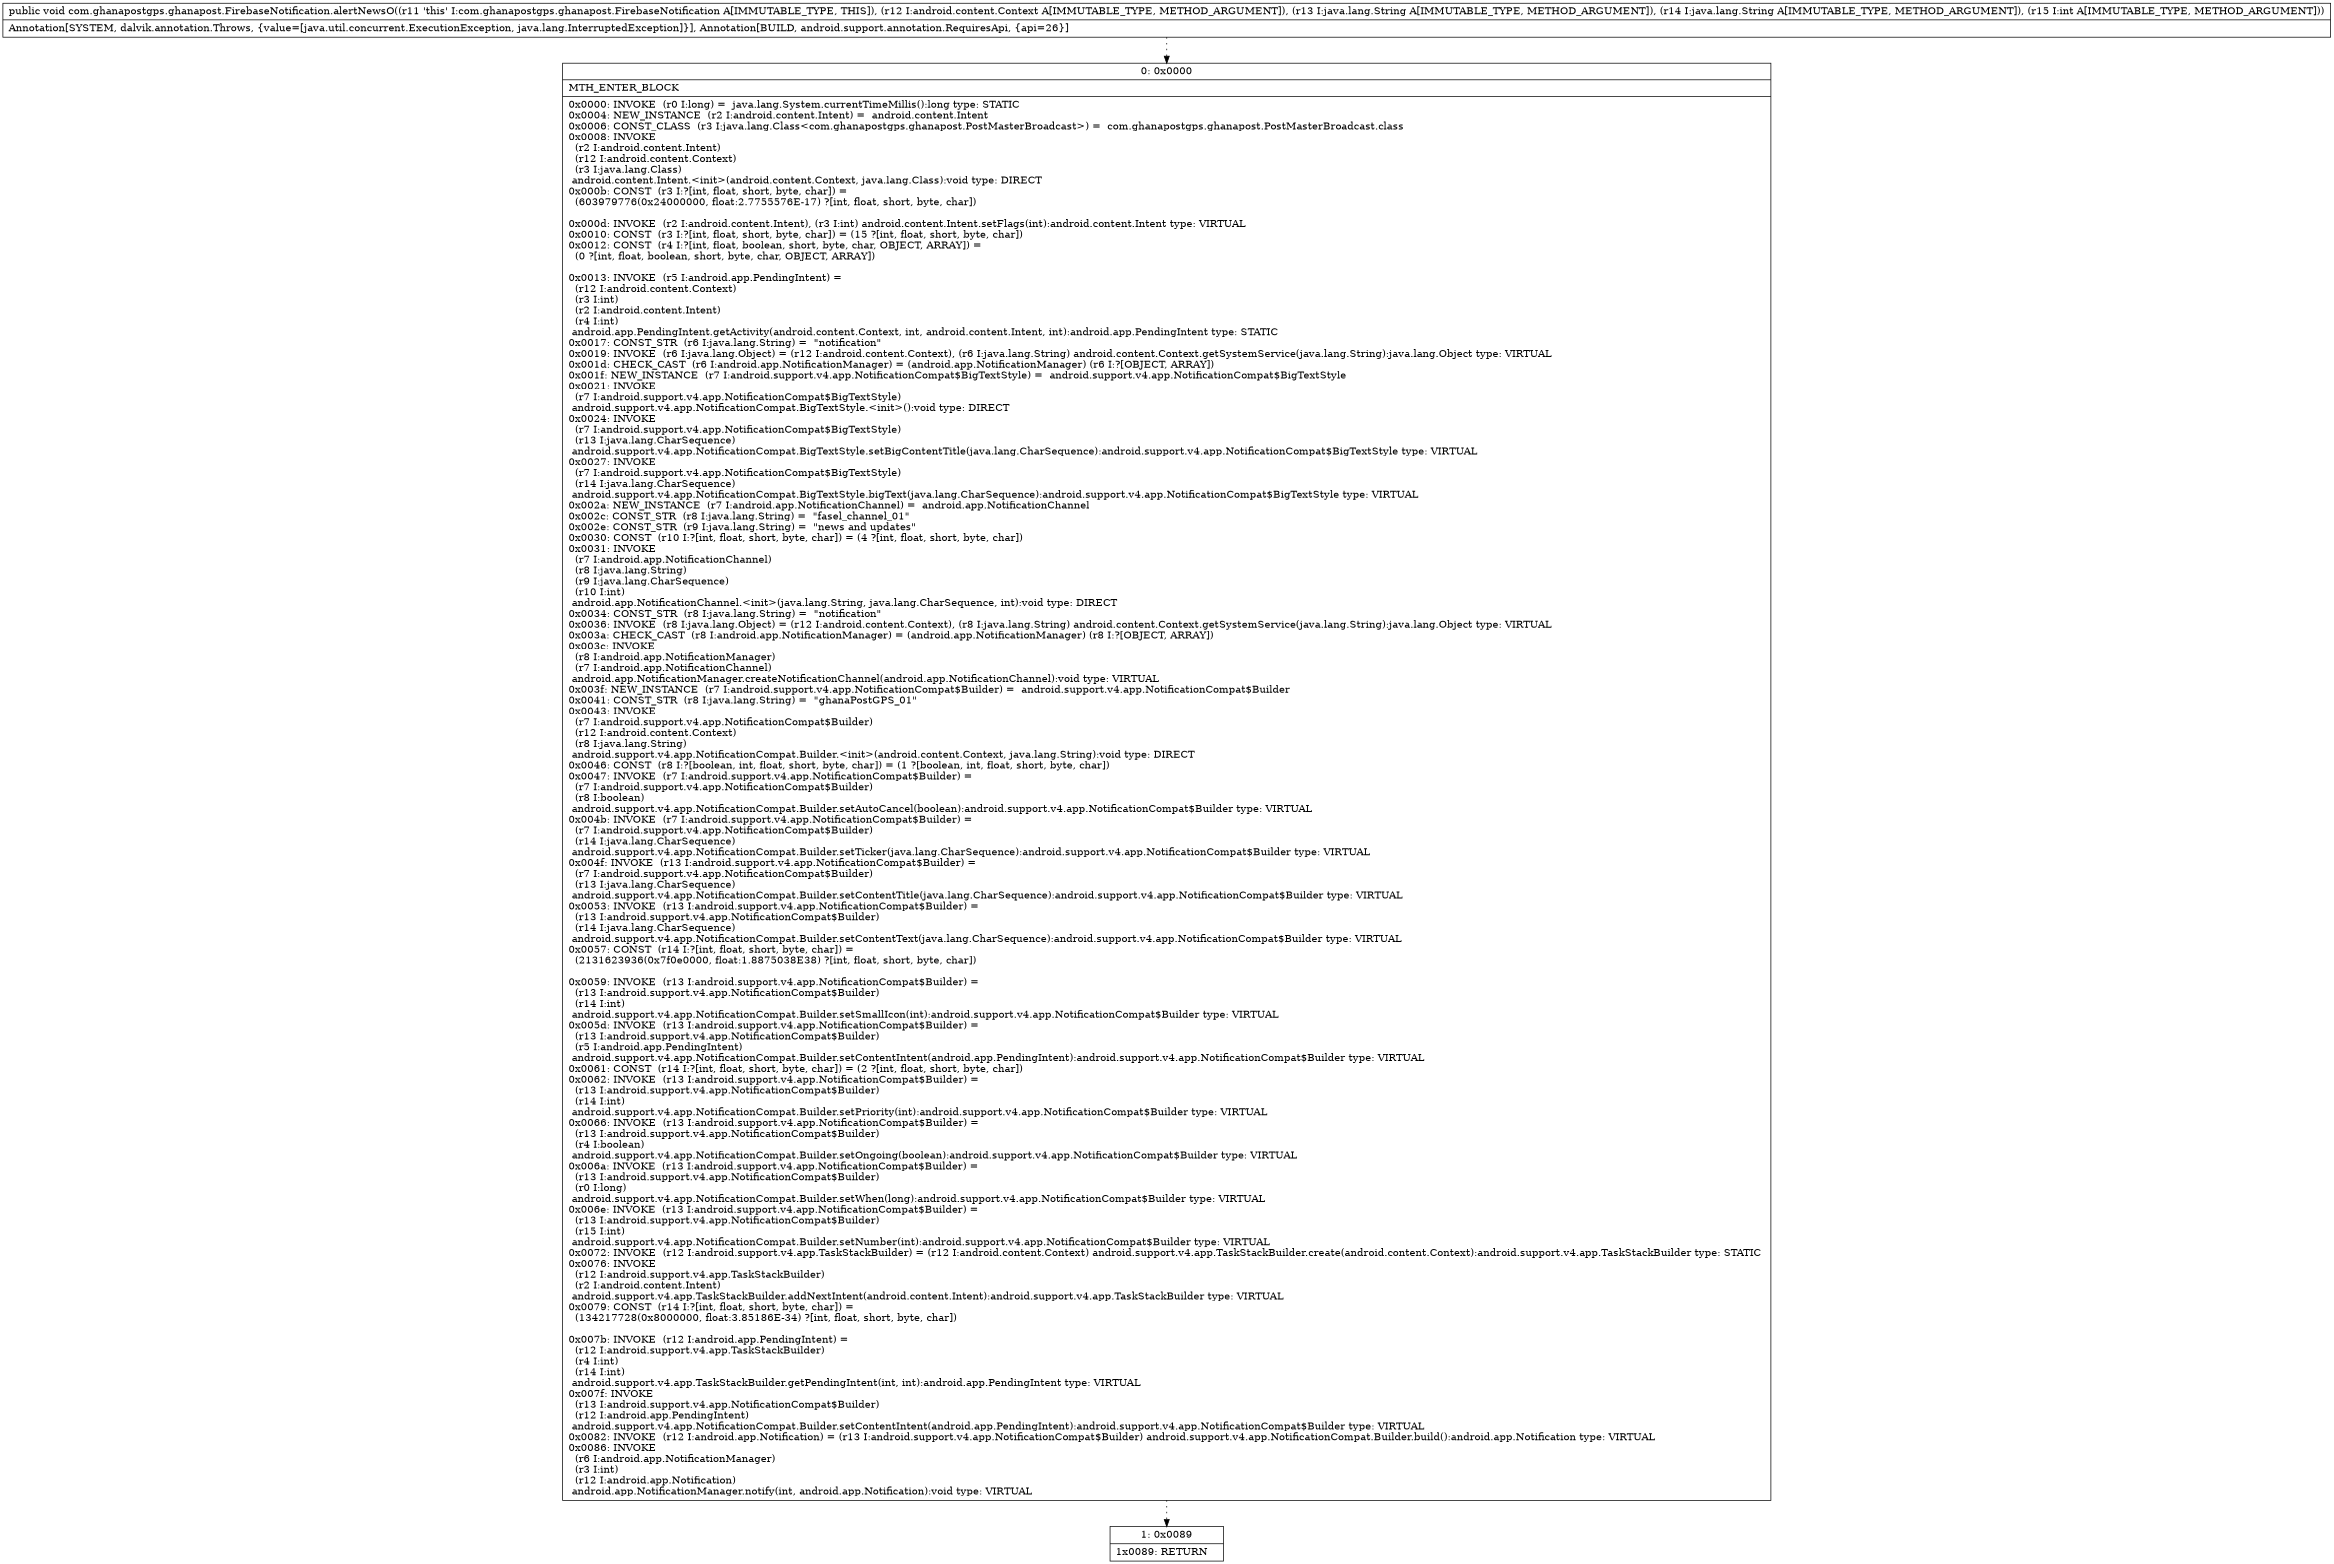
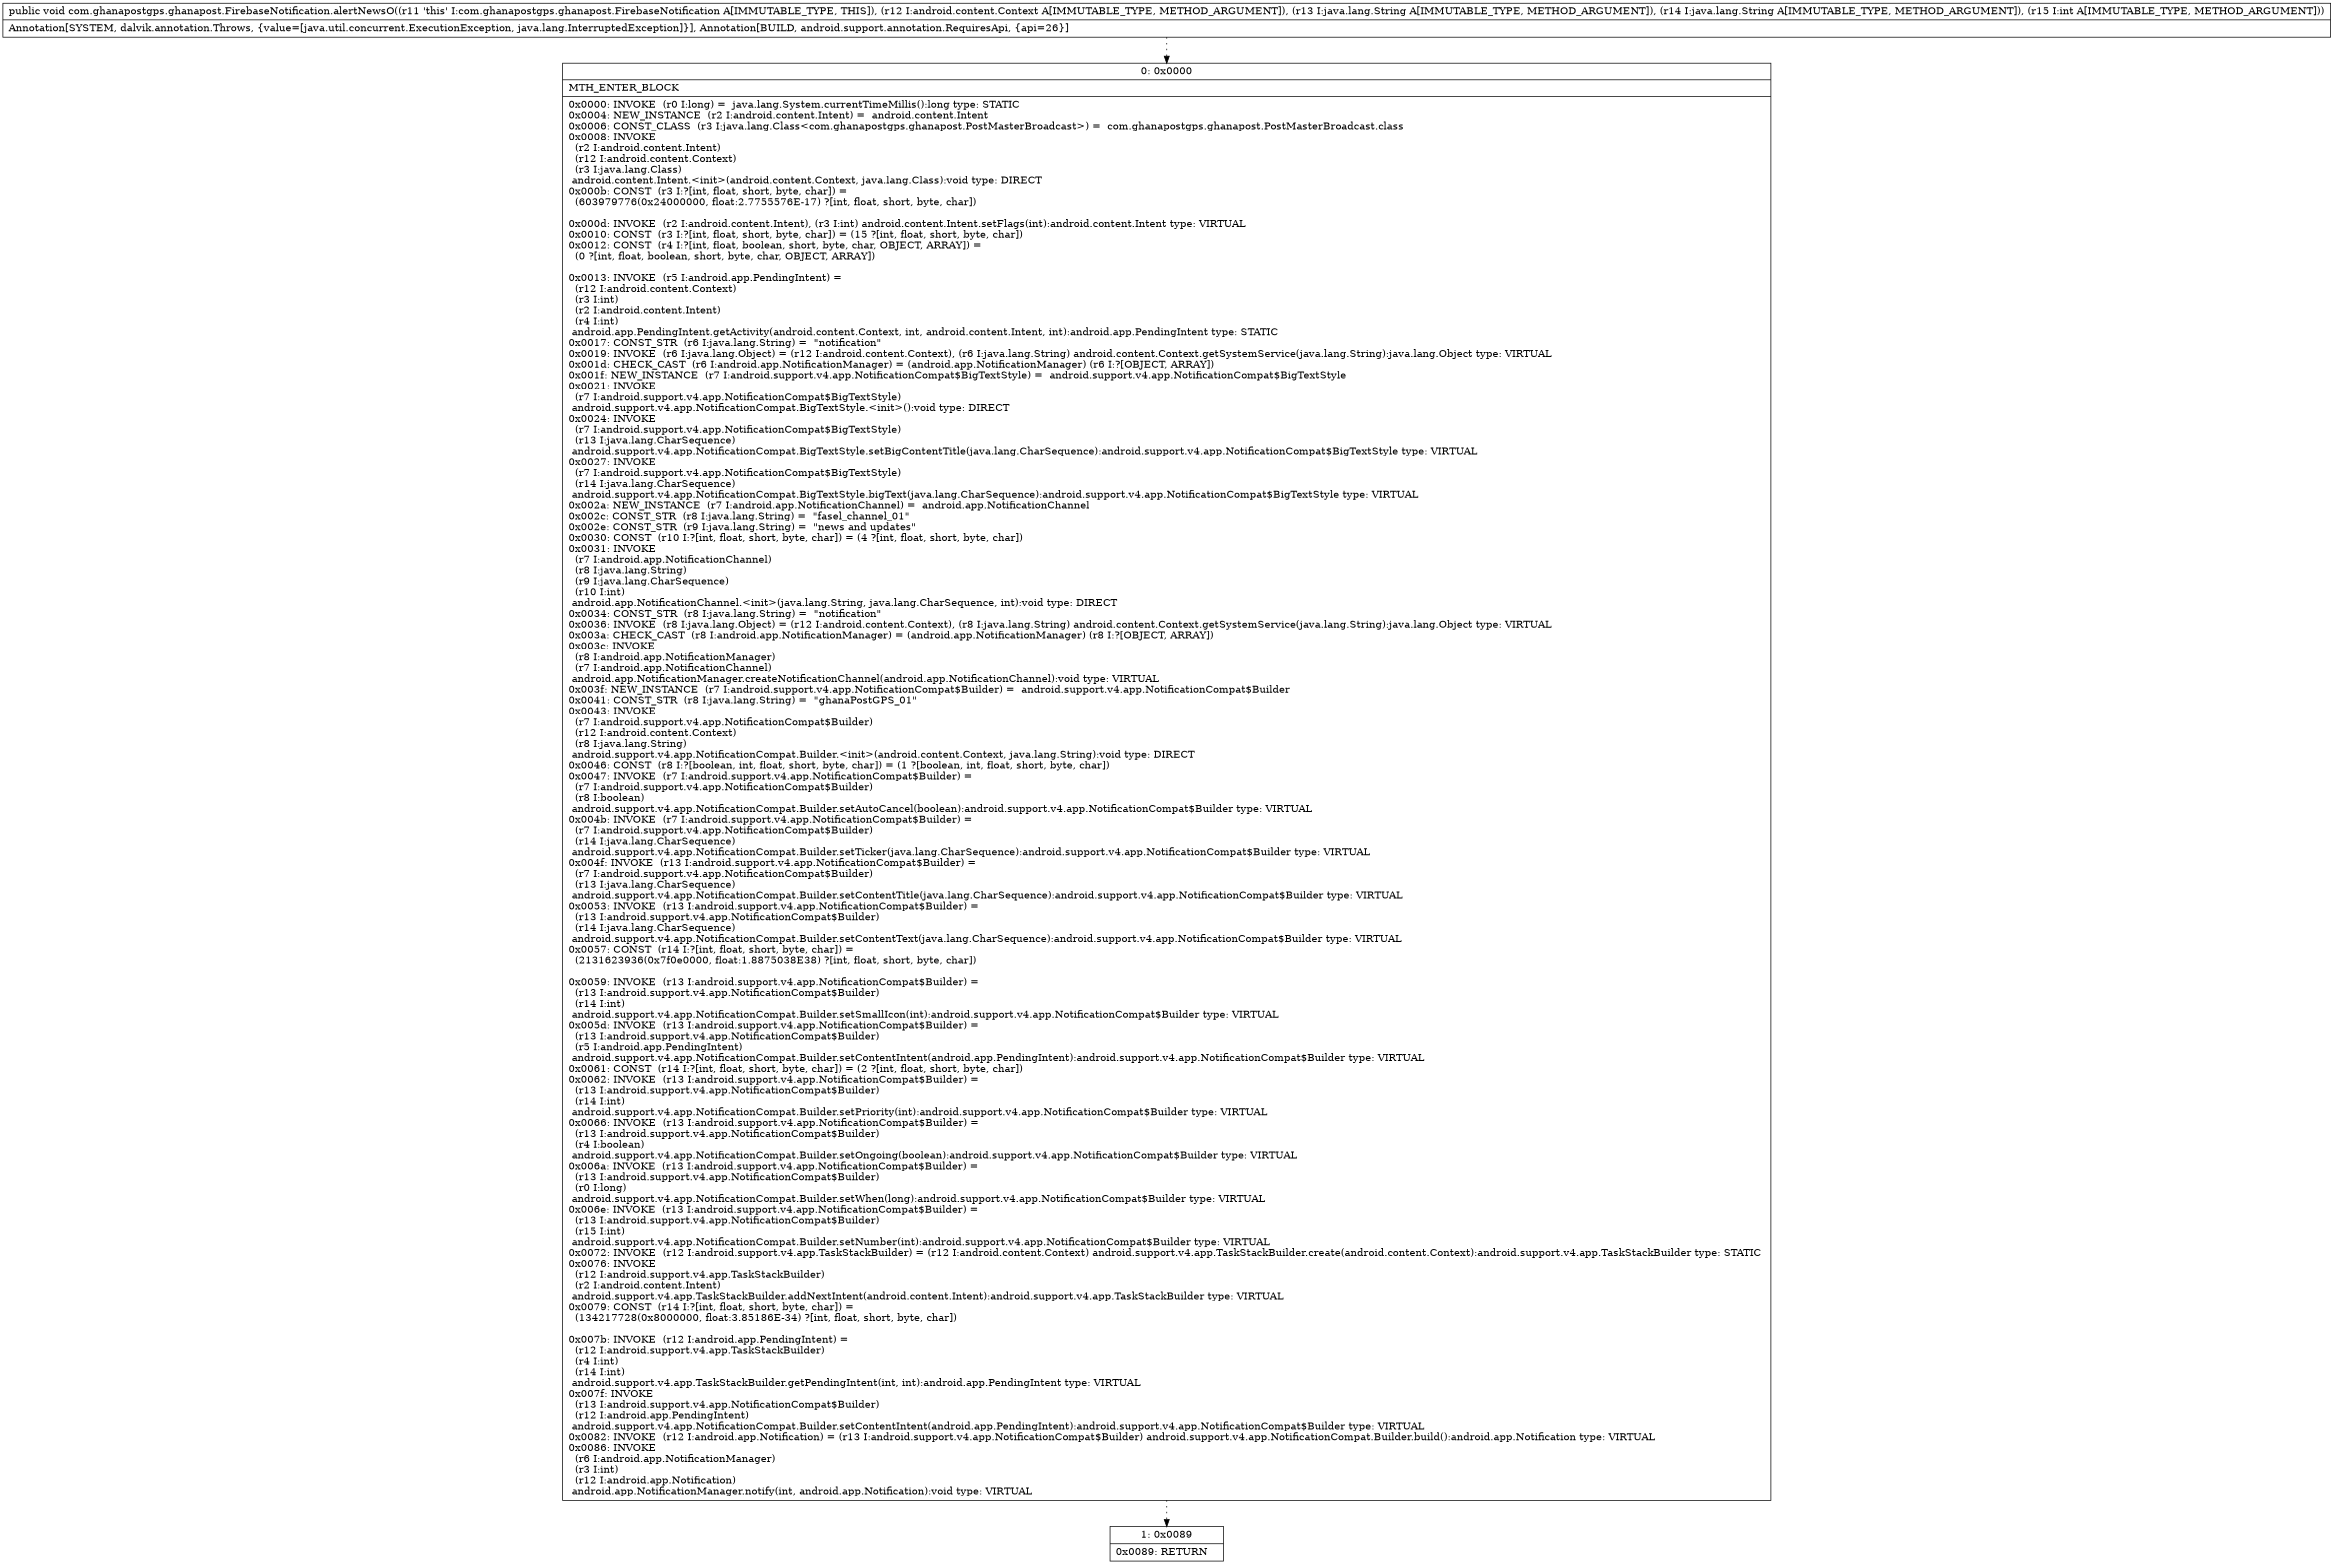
node "1: 0x0089": text "1x0089: RETURN" -> "0x0089: RETURN"
